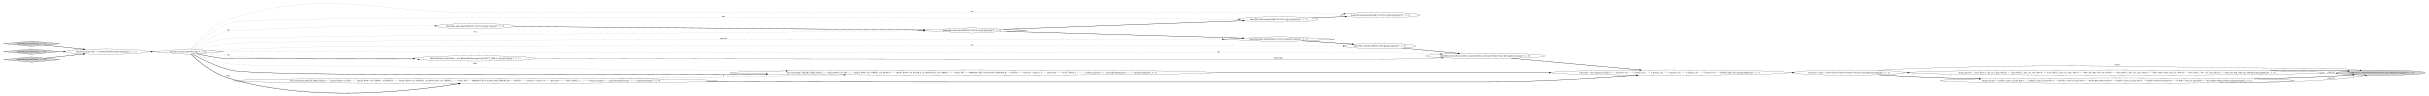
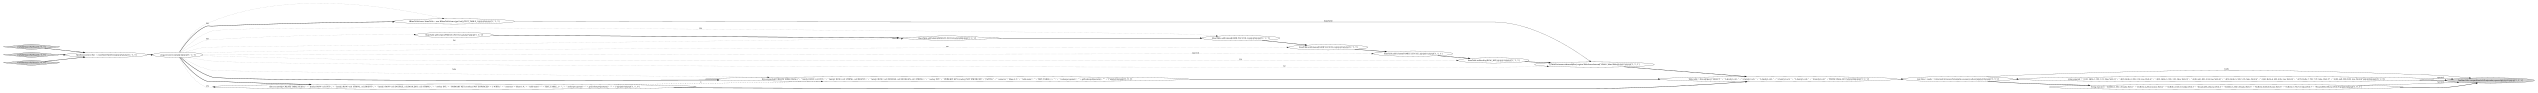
edge "hbaseTable.addColumn(FAMILY2,F2COL2,)@@@8@@@['1', '1', '1']" -> "hbaseTable.addColumn(FAMILY3,F3COL3,)@@@11@@@['1', '1', '1']": now "hbaseTable.addColumn(FAMILY3,F3COL2,)@@@10@@@['1', '1', '1']" -> "hbaseTable.addColumn(FAMILY3,F3COL3,)@@@11@@@['1', '1', '1']"
node "hbaseTable.addColumn(FAMILY3,F3COL3,)@@@11@@@['1', '1', '1']": shape diamond -> ellipse
node "isLegacyConnector@@@4@@@['1', '1', '1']": shape diamond -> ellipse
